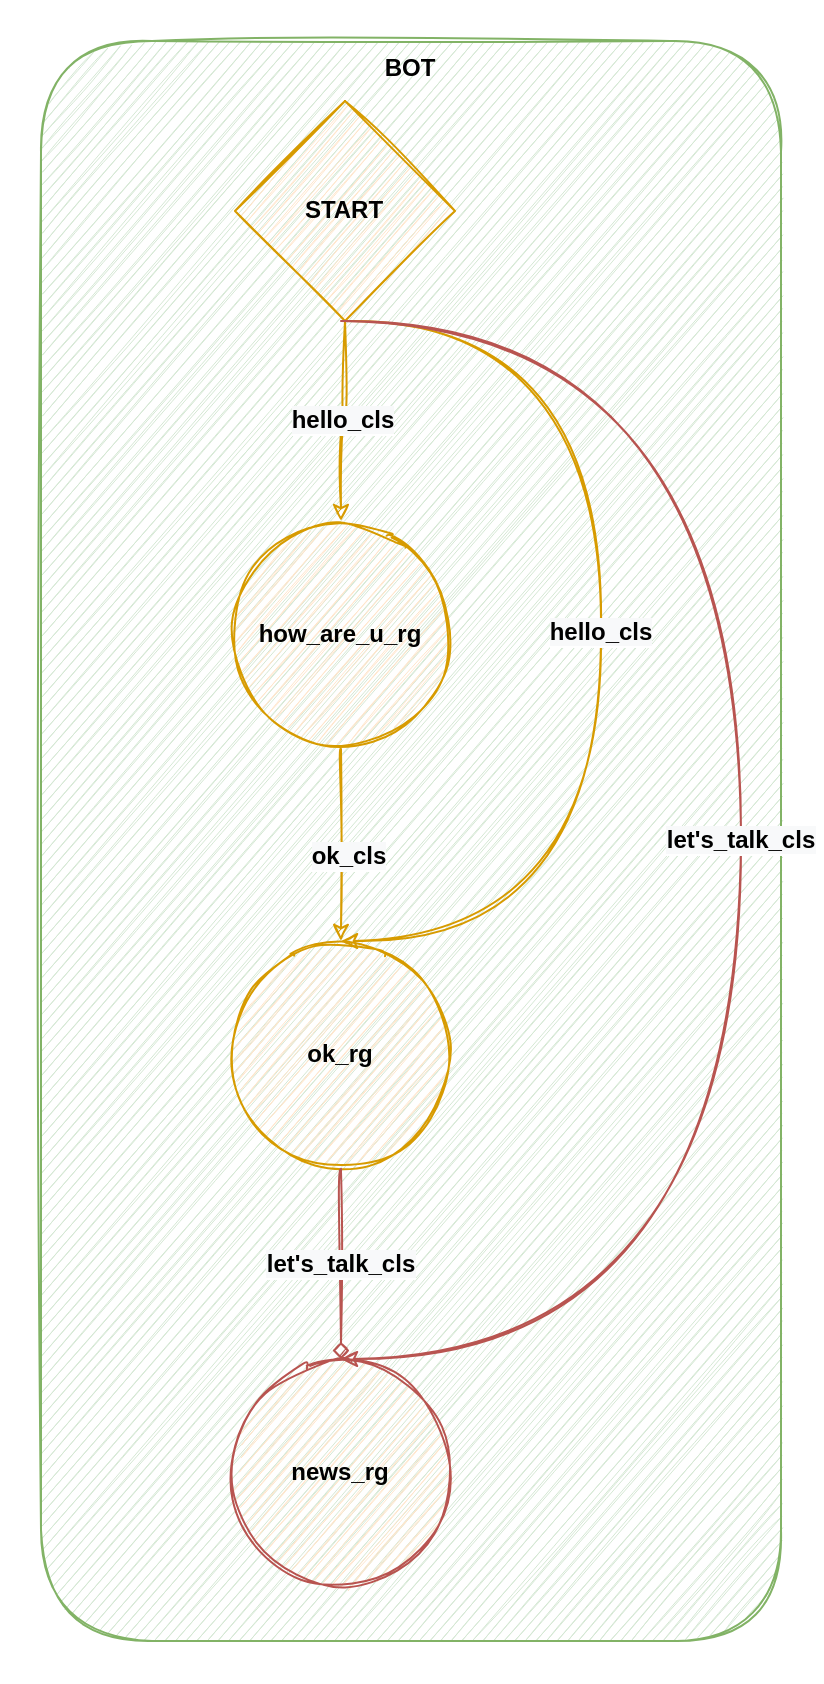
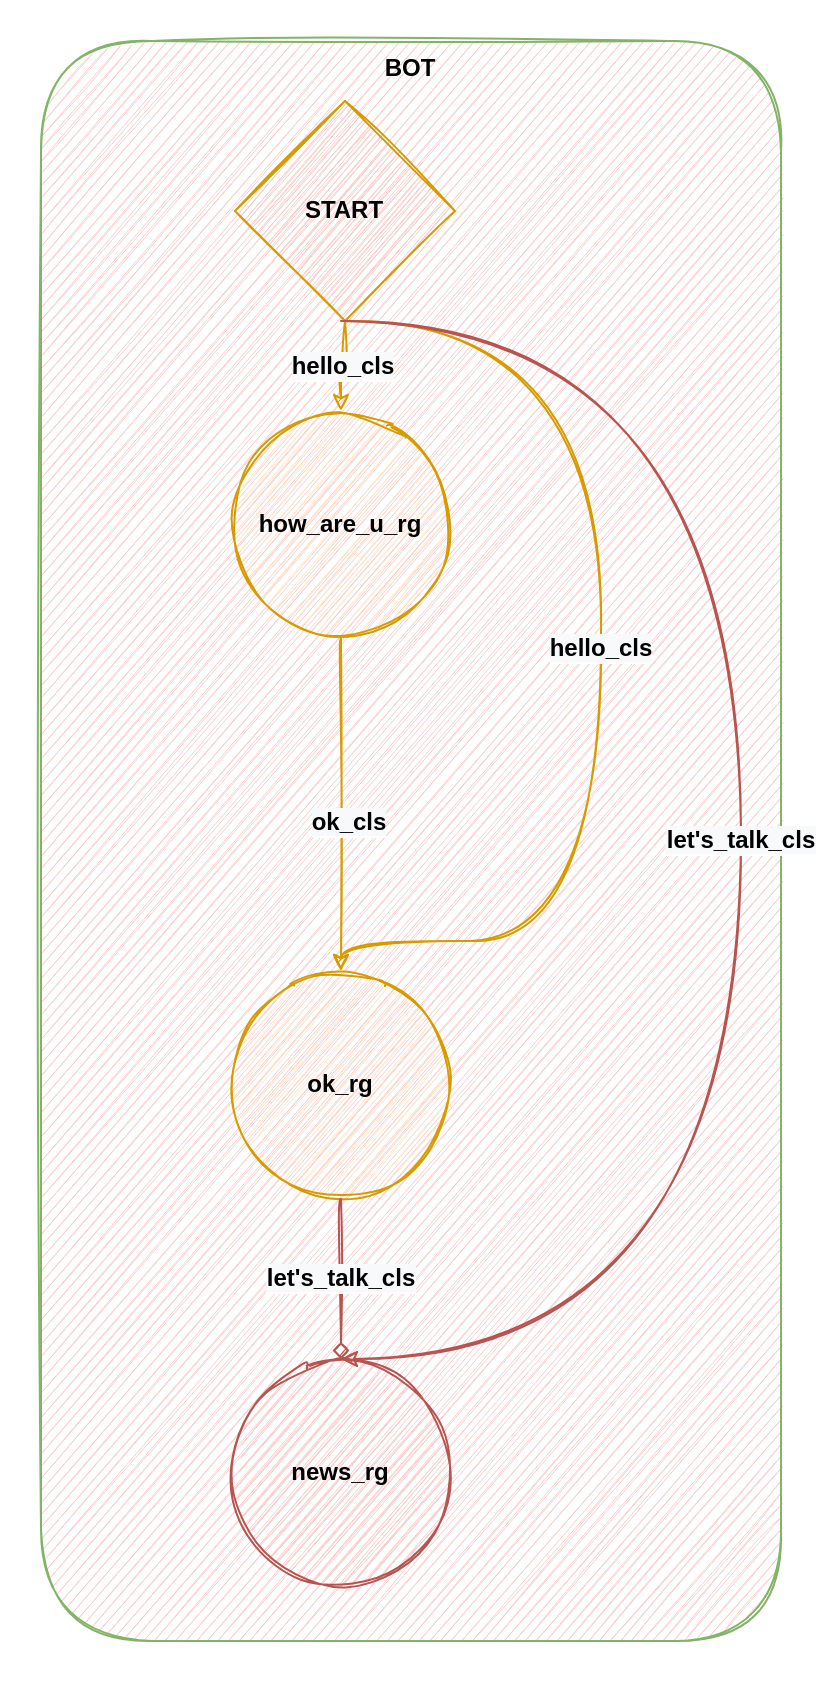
node "START": fillcolor #ffe6cc -> #f8cecc
node "how_are_u_rg": moved (341, 635) -> (341, 525)
node "BOT": fillcolor #d5e8d4 -> #f8cecc
node "ok_rg": moved (341, 1055) -> (341, 1085)
node "news_rg": fillcolor #ffe6cc -> #f8cecc
